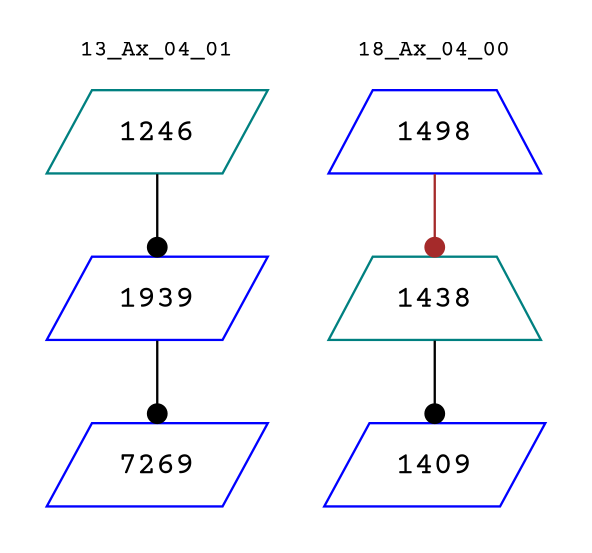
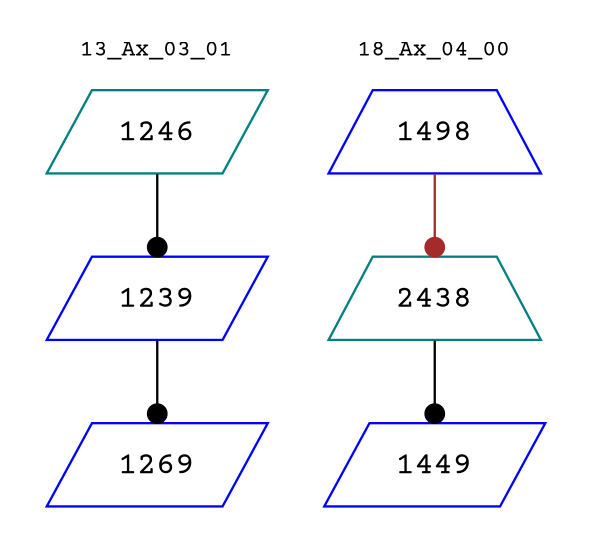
cluster "13_Ax_04_01": label "13_Ax_04_01" -> "13_Ax_03_01"
node "1939": label "1939" -> "1239"
node "1438": label "1438" -> "2438"
node "7269": label "7269" -> "1269"
node "1409": label "1409" -> "1449"
